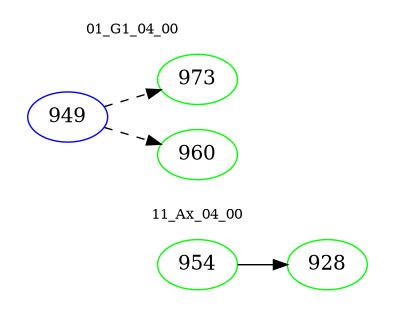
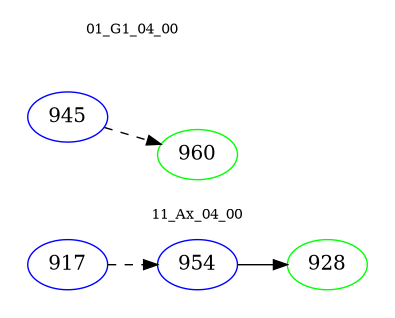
node "973": removed
node "949": label "949" -> "945"
node "917": added
node "954": color green -> blue
